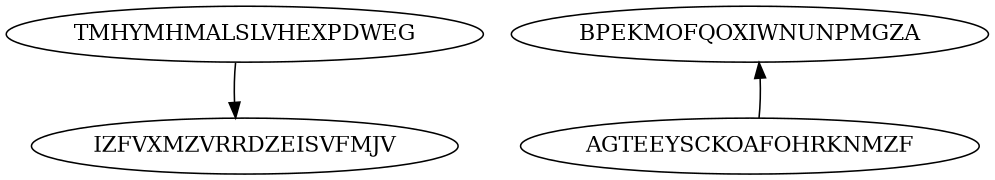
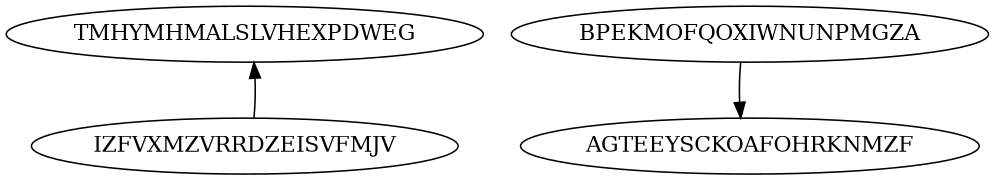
edge "TMHYMHMALSLVHEXPDWEG" -> "IZFVXMZVRRDZEISVFMJV": reversed
edge "AGTEEYSCKOAFOHRKNMZF" -> "BPEKMOFQOXIWNUNPMGZA": reversed
